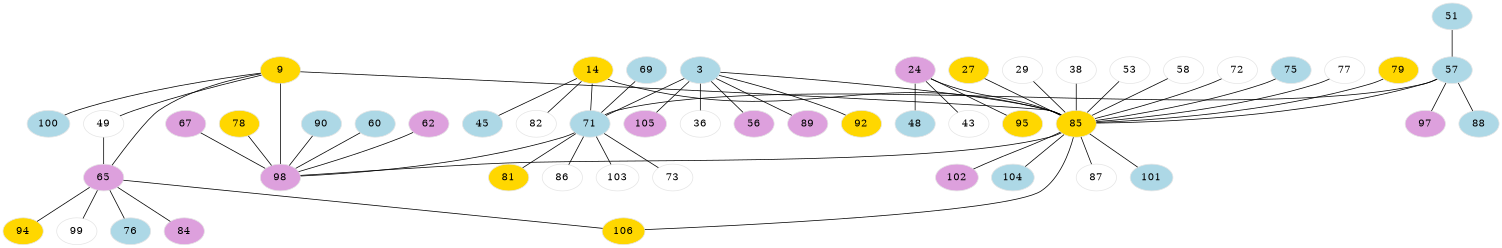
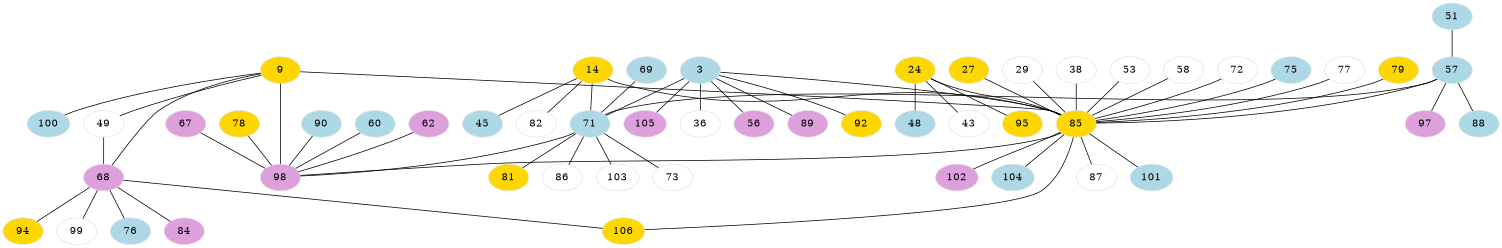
node "24": fillcolor plum -> gold
node "65": label "65" -> "68"
